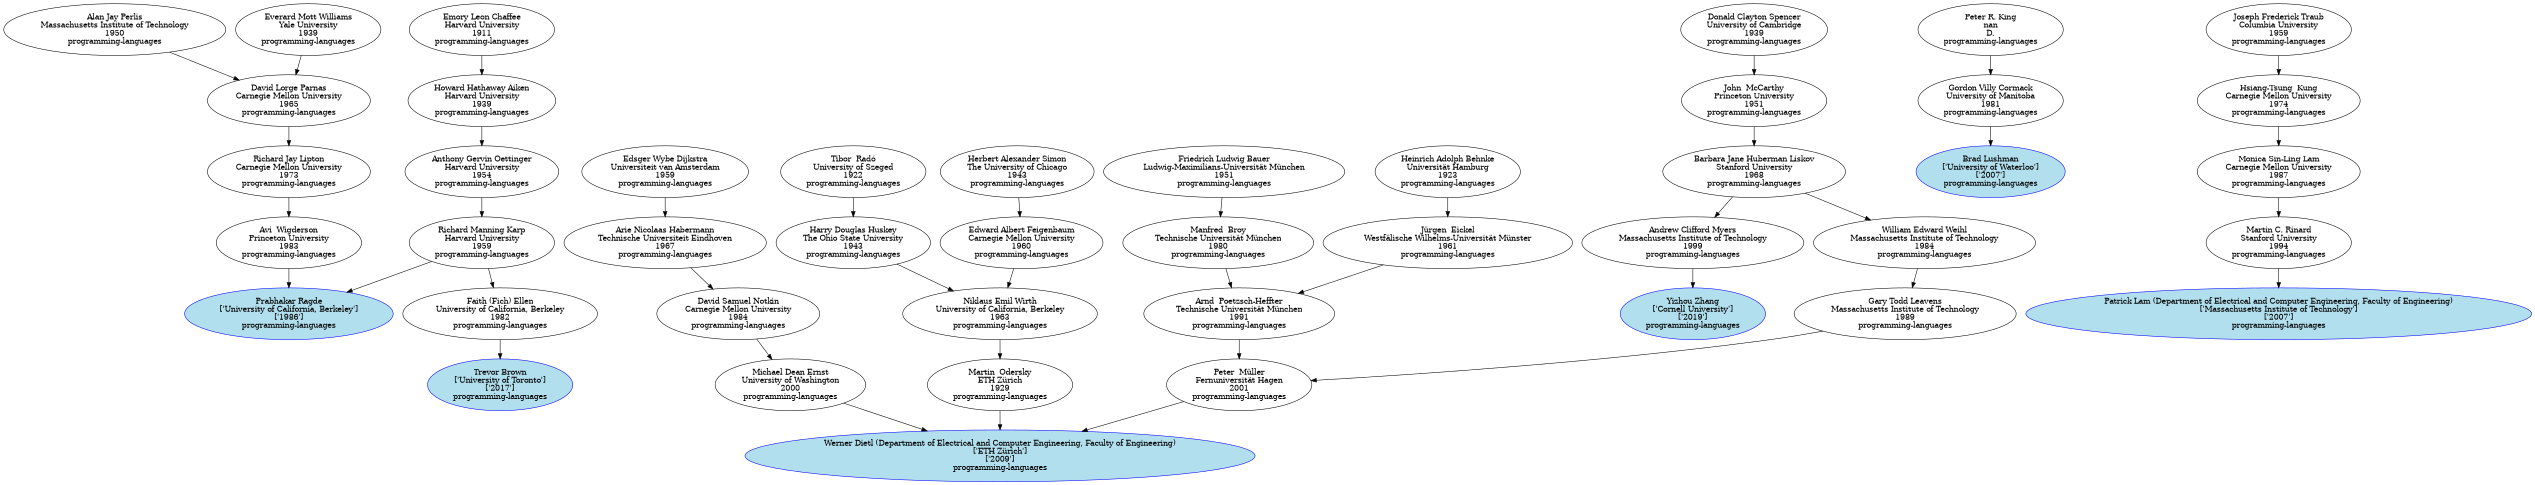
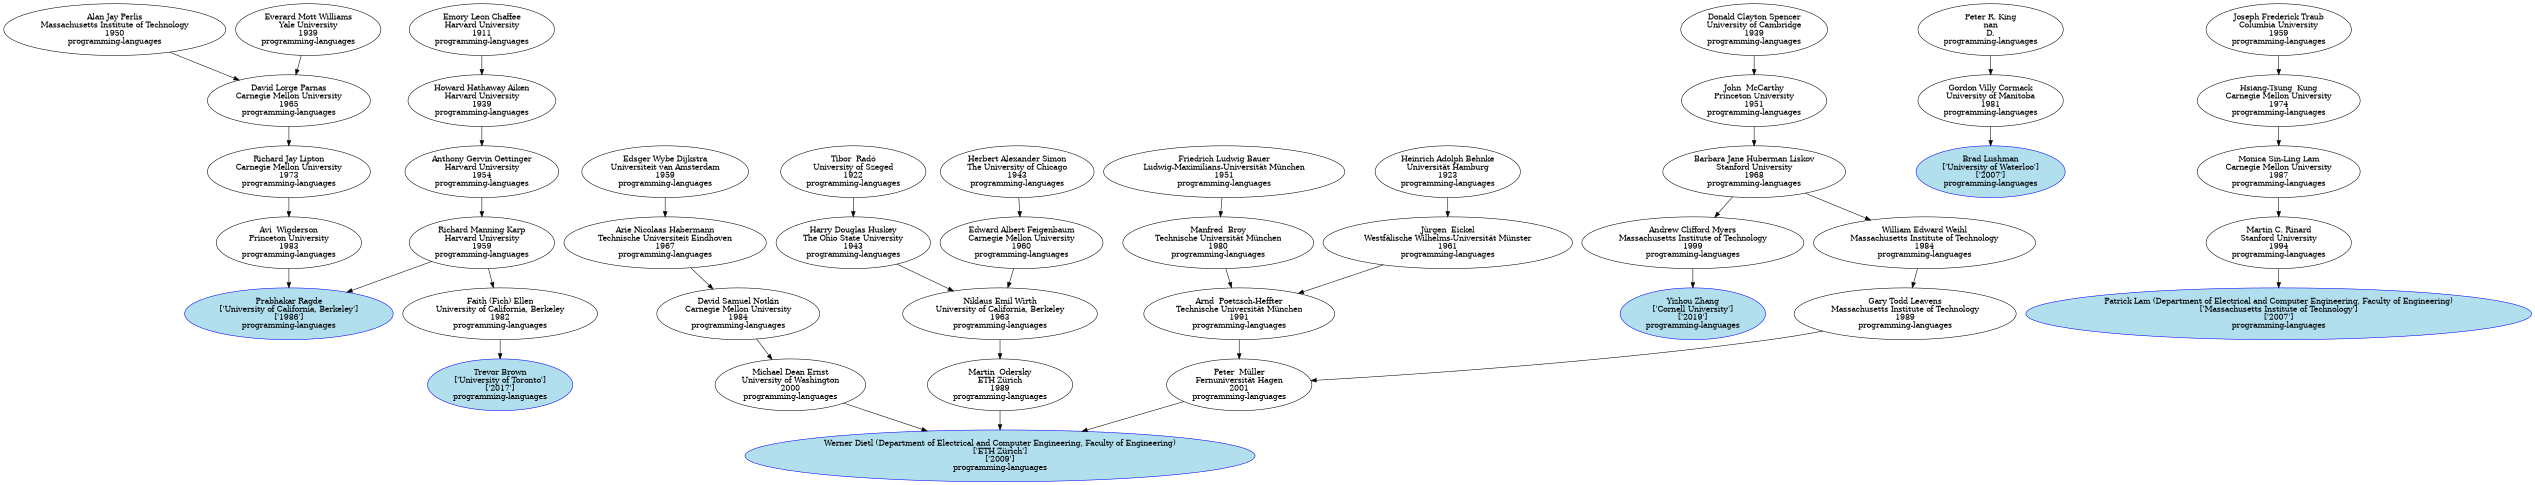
node "Martin  Odersky ETH Zürich 1929 programming-languages": label "Martin  Odersky ETH Zürich 1929 programming-languages" -> "Martin  Odersky ETH Zürich 1989 programming-languages"
